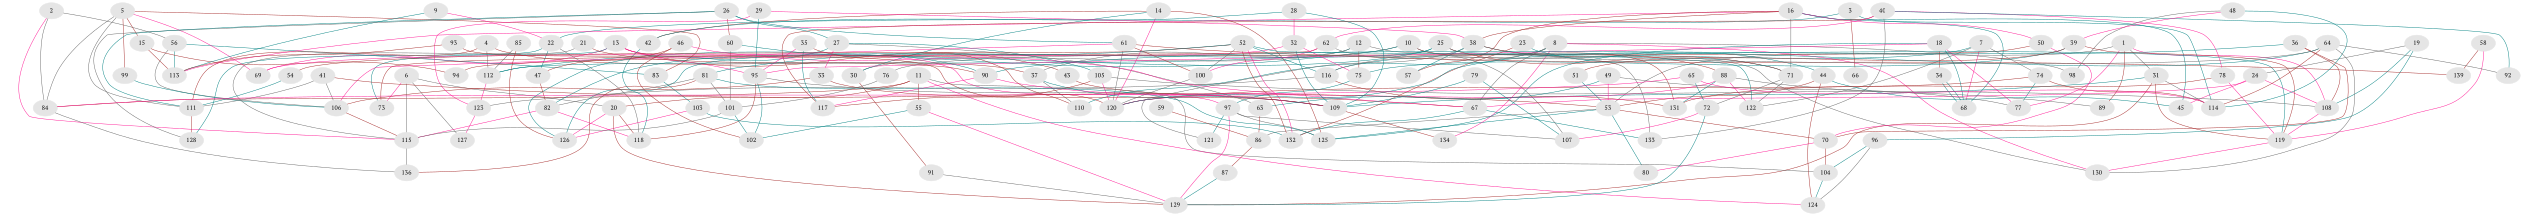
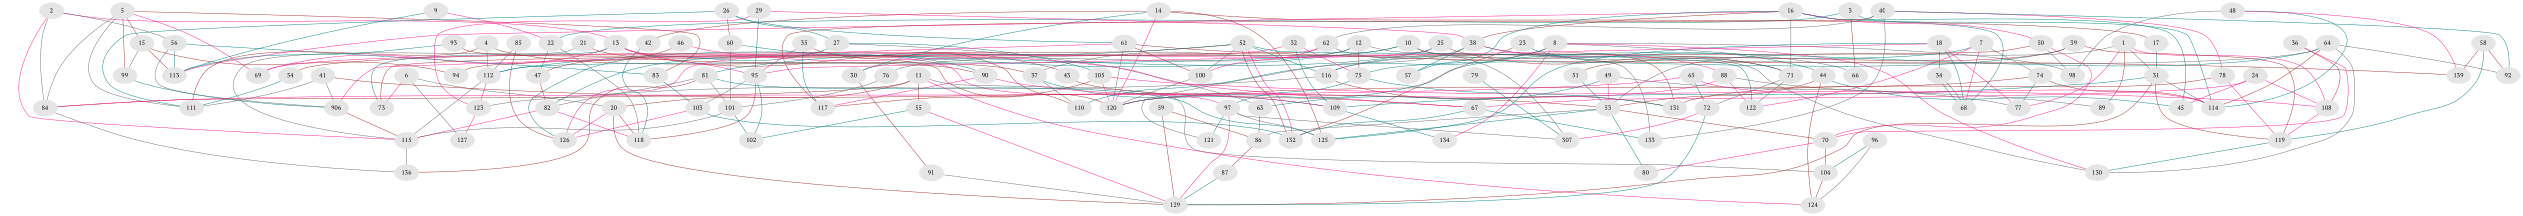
node "28": removed
edge "16" -- "57": color brown -> teal
edge "2" -- "13": added
edge "48" -- "39": now "48" -- "139"
edge "40" -- "62": color deeppink -> gray40
node "17": added
node "19": removed
edge "36" -- "90": removed
edge "25" -- "119": removed
edge "25" -- "126": color teal -> deeppink
edge "93" -- "113": color brown -> teal
edge "38" -- "88": color brown -> deeppink
edge "15" -- "99": added
edge "50" -- "98": added
edge "58" -- "92": added
edge "8" -- "67": now "8" -- "66"
node "33": removed
edge "7" -- "122": color gray40 -> deeppink
edge "95" -- "109": now "95" -- "103"
edge "88" -- "131": now "75" -- "131"
edge "105" -- "108": color gray40 -> deeppink
edge "79" -- "109": removed
edge "46" -- "102": removed
node "106": label "106" -> "906"
edge "6" -- "115": now "112" -- "115"
edge "58" -- "119": color deeppink -> teal
edge "109" -- "134": color brown -> teal
edge "36" -- "70": color brown -> deeppink
node "128": removed
node "107": label "107" -> "307"
edge "59" -- "129": added
edge "119" -- "130": color deeppink -> teal
edge "104" -- "124": color teal -> brown
